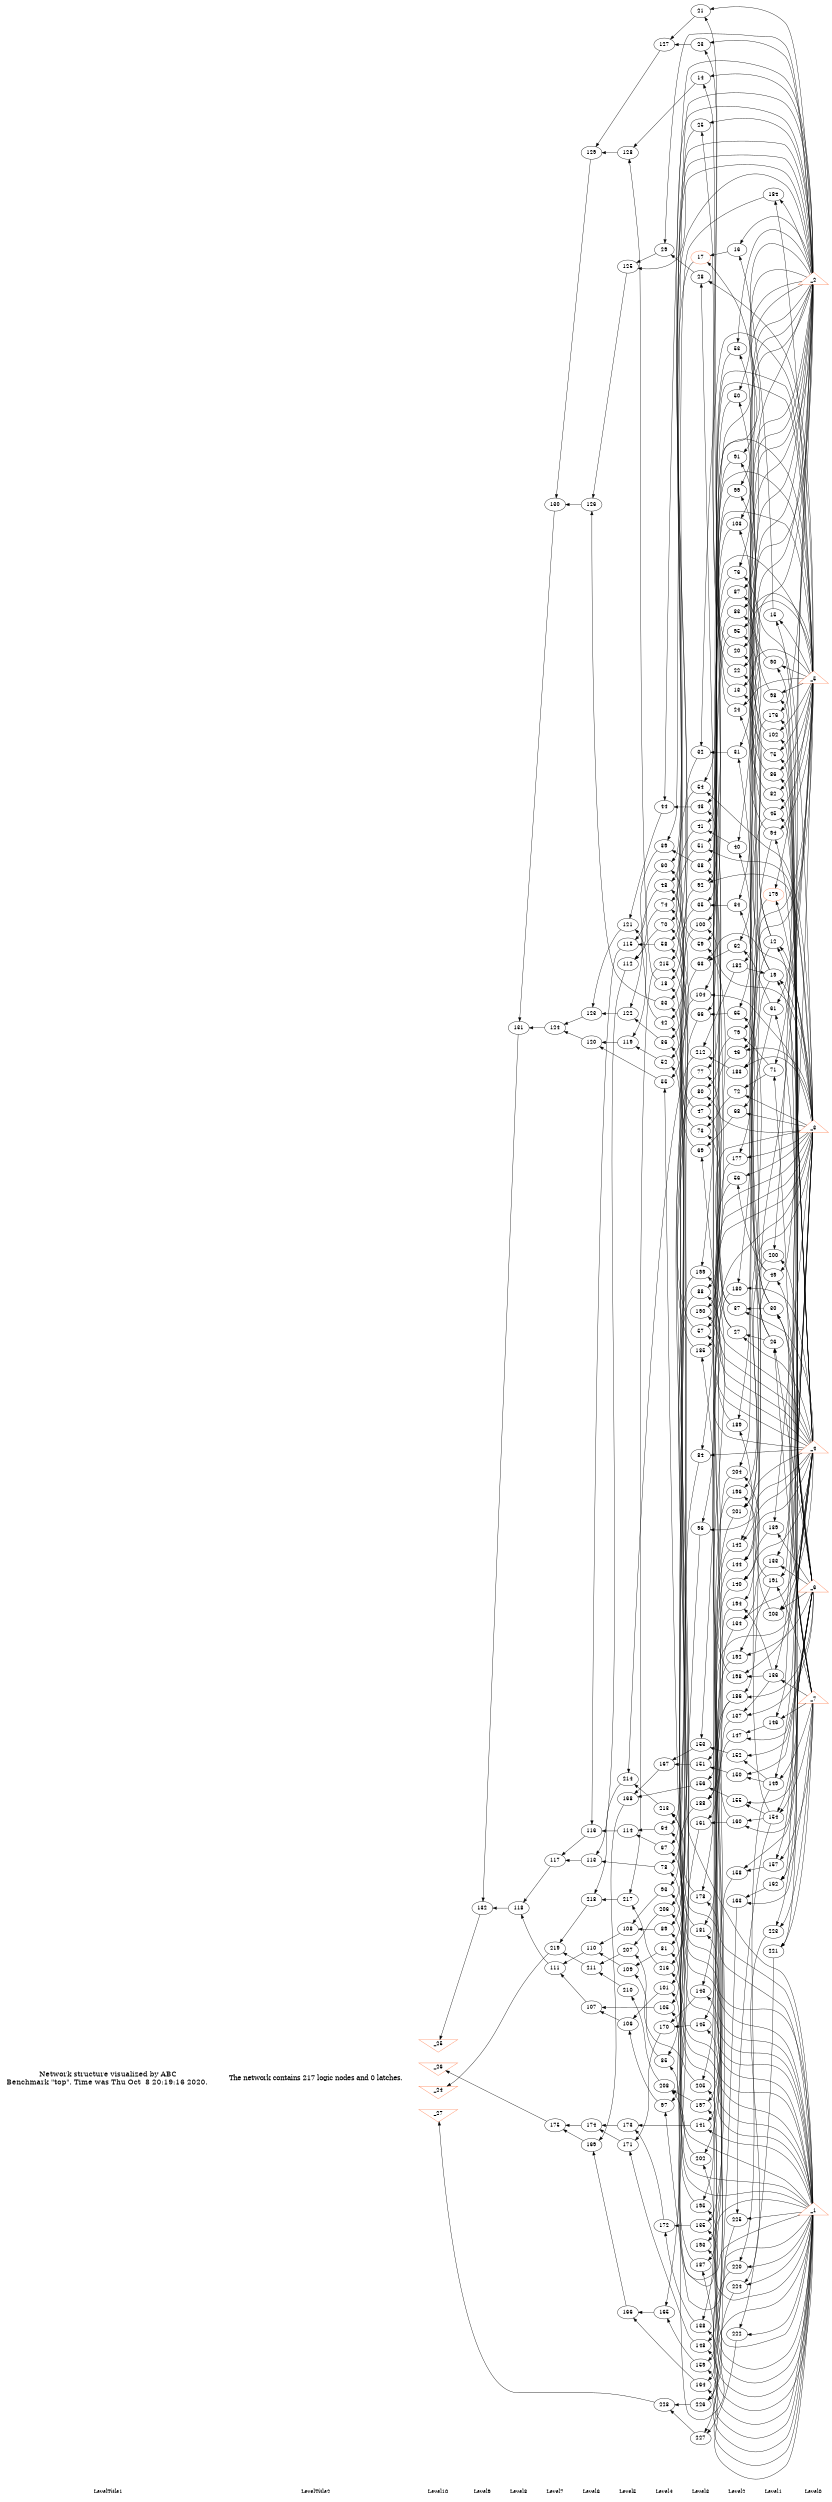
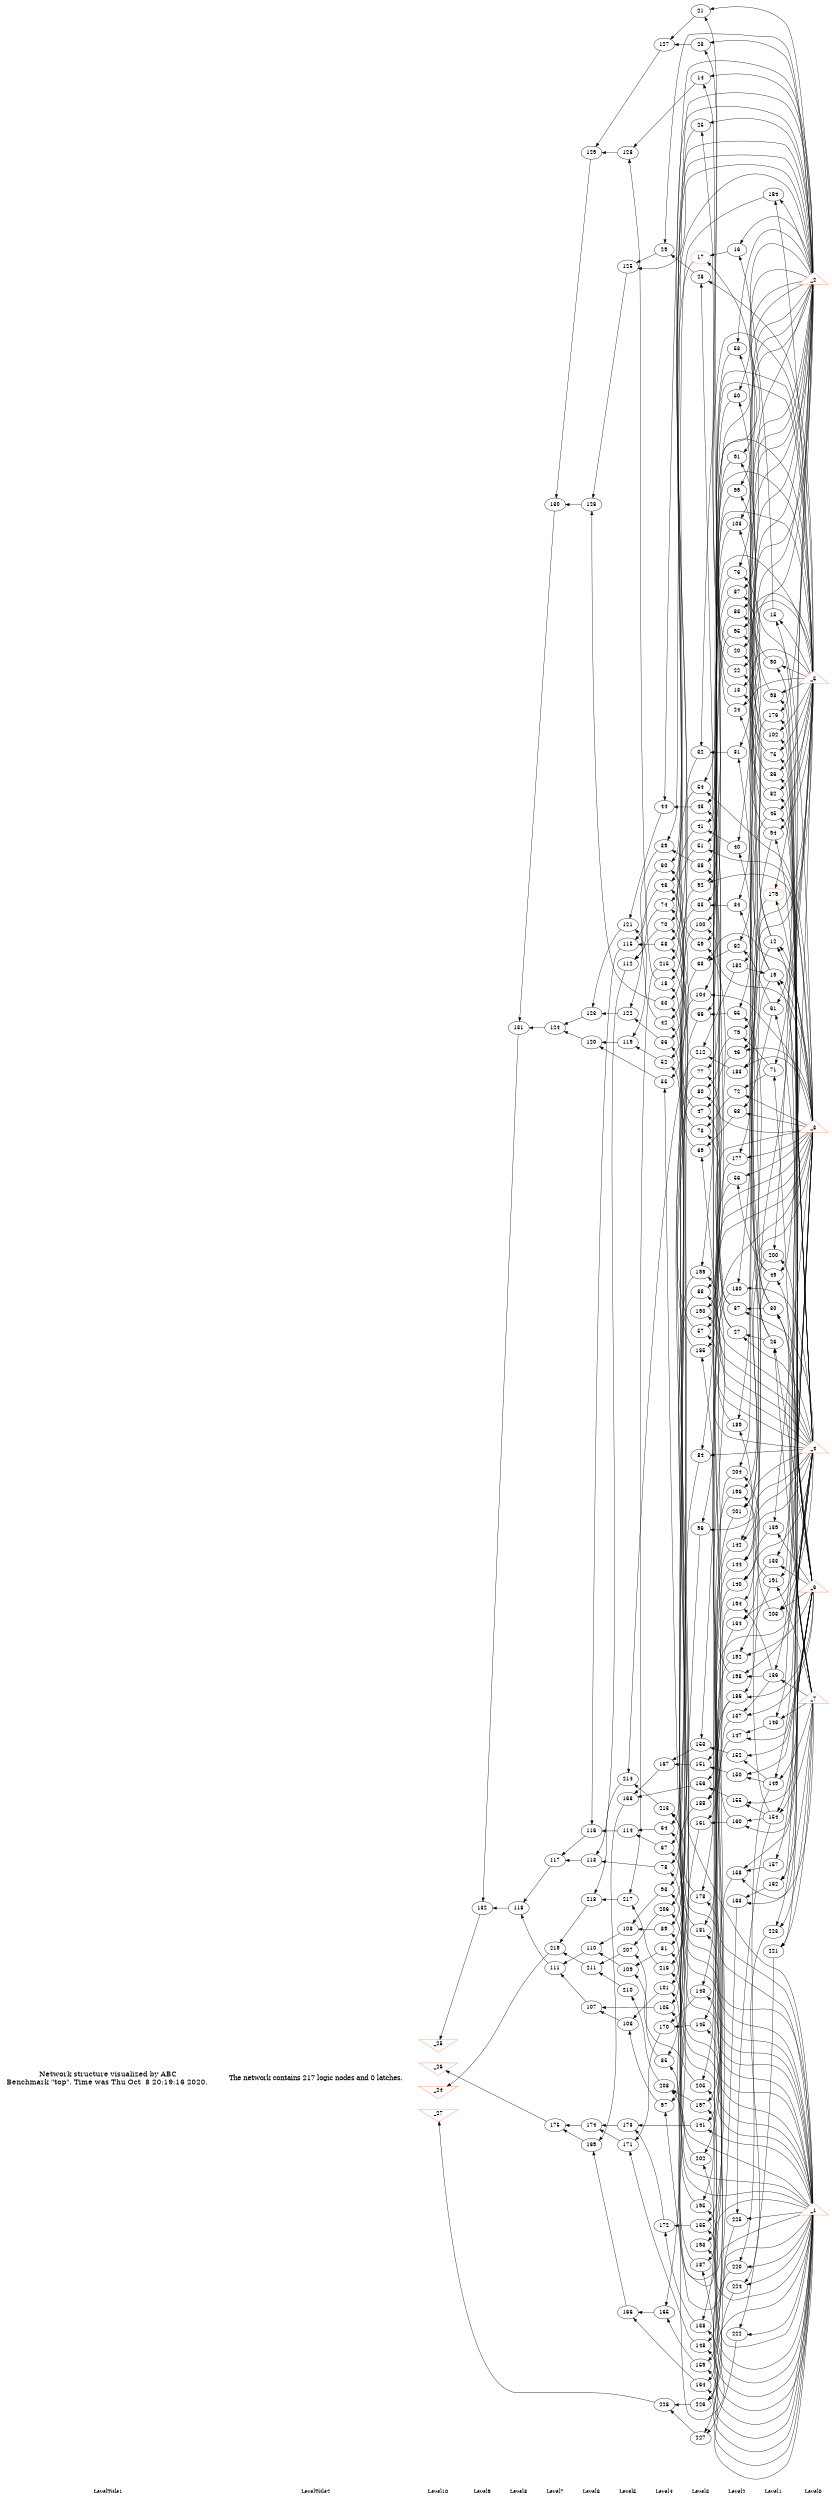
edge "_7" -> "157": now "_7" -> "158"
